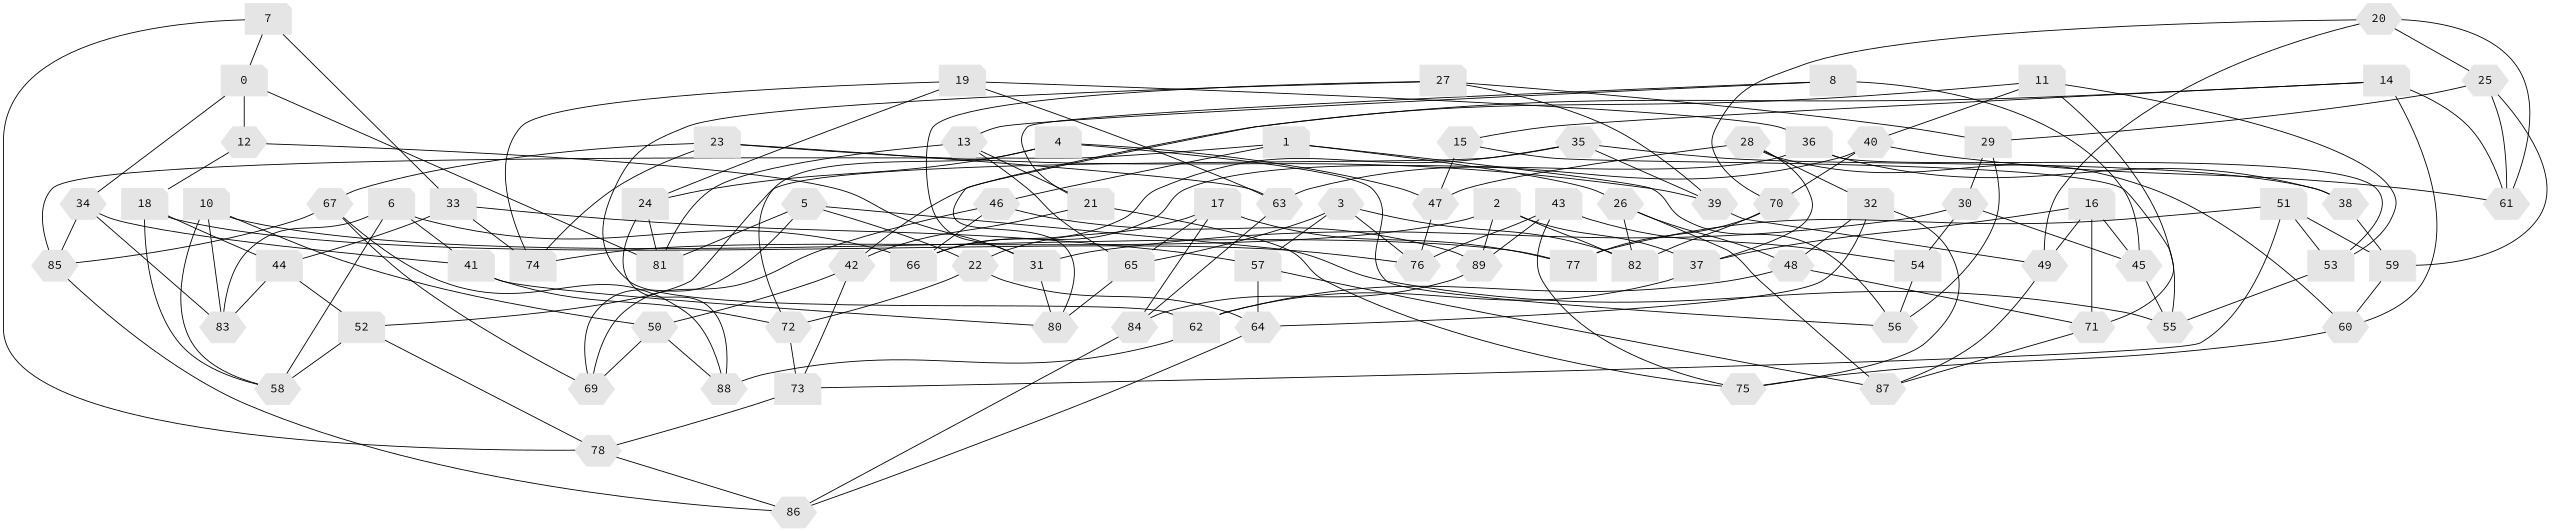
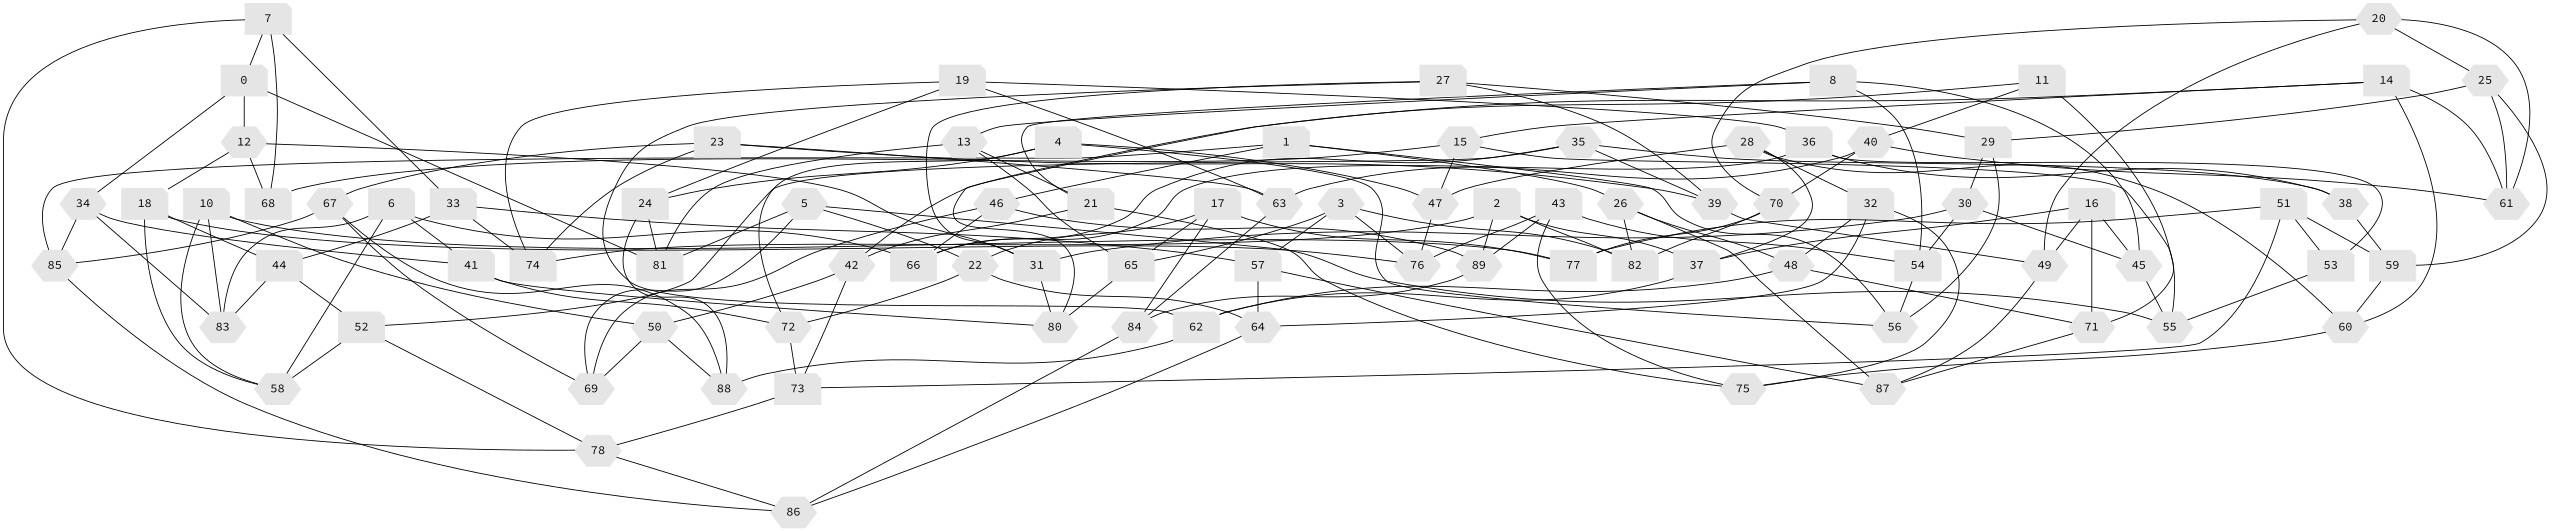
edge "11" -- "53": removed
edge "8" -- "54": added
node "68": added
